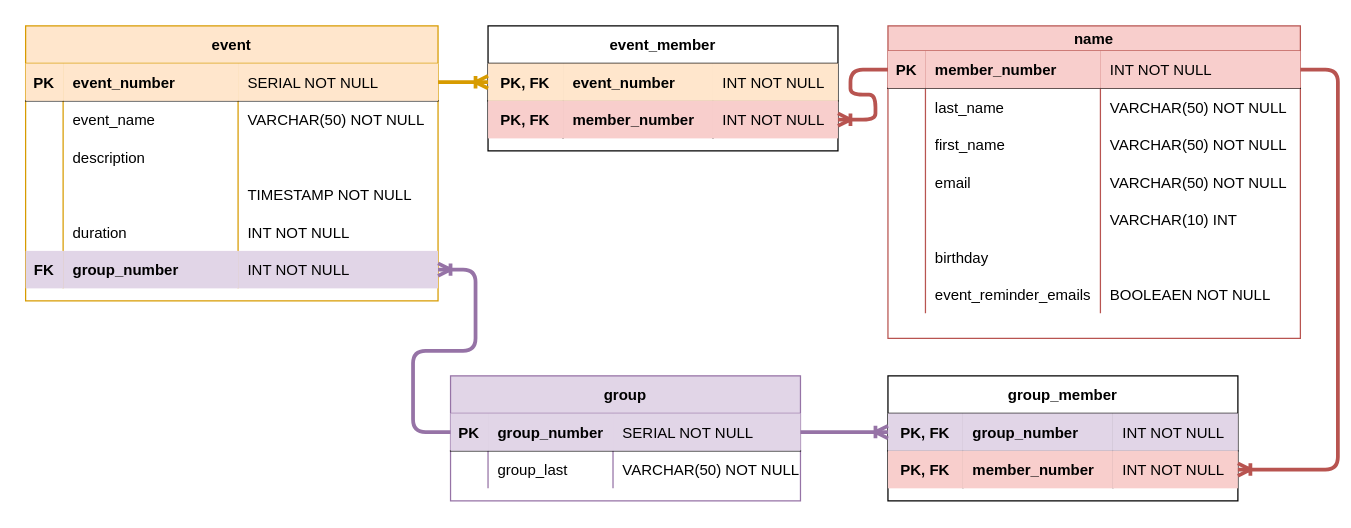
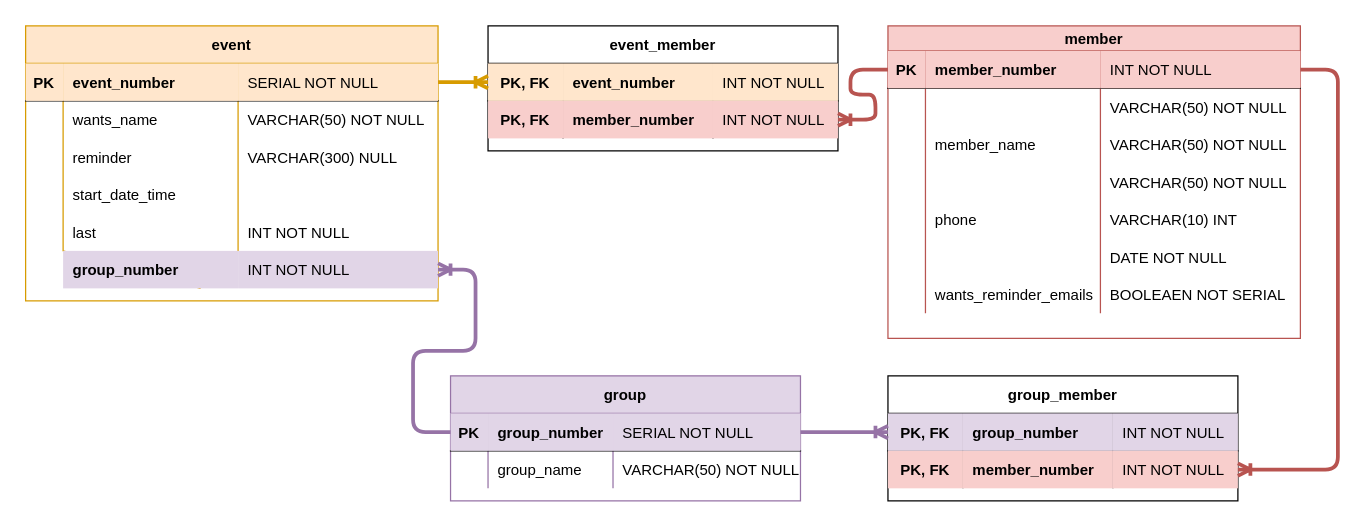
node "name": label "name" -> "member"
node "last_name": removed
node "event_name": label "event_name" -> "wants_name"
node "first_name": label "first_name" -> "member_name"
node "VARCHAR(300) NULL": added
node "description": label "description" -> "reminder"
node "email": removed
node "start_date_time": added
node "TIMESTAMP NOT NULL": removed
node "phone": added
node "duration": label "duration" -> "last"
node "birthday": removed
node "DATE NOT NULL": added
node "FK": removed
node "event_reminder_emails": label "event_reminder_emails" -> "wants_reminder_emails"
node "BOOLEAEN NOT NULL": label "BOOLEAEN NOT NULL" -> "BOOLEAEN NOT SERIAL"
node "group_last": label "group_last" -> "group_name"
